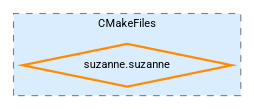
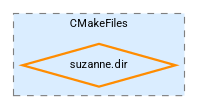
node "suzanne.suzanne": label "suzanne.suzanne" -> "suzanne.dir"
